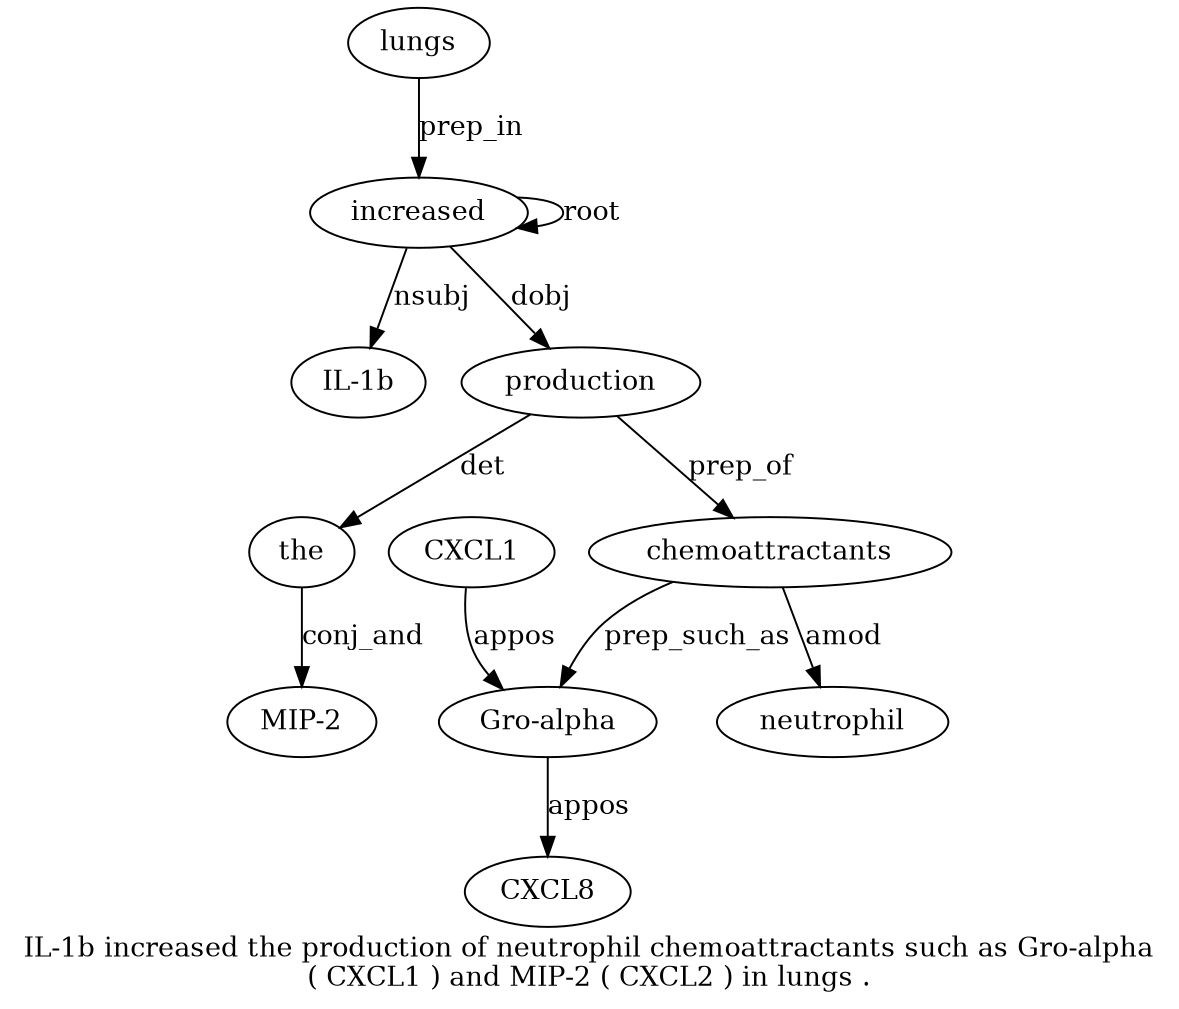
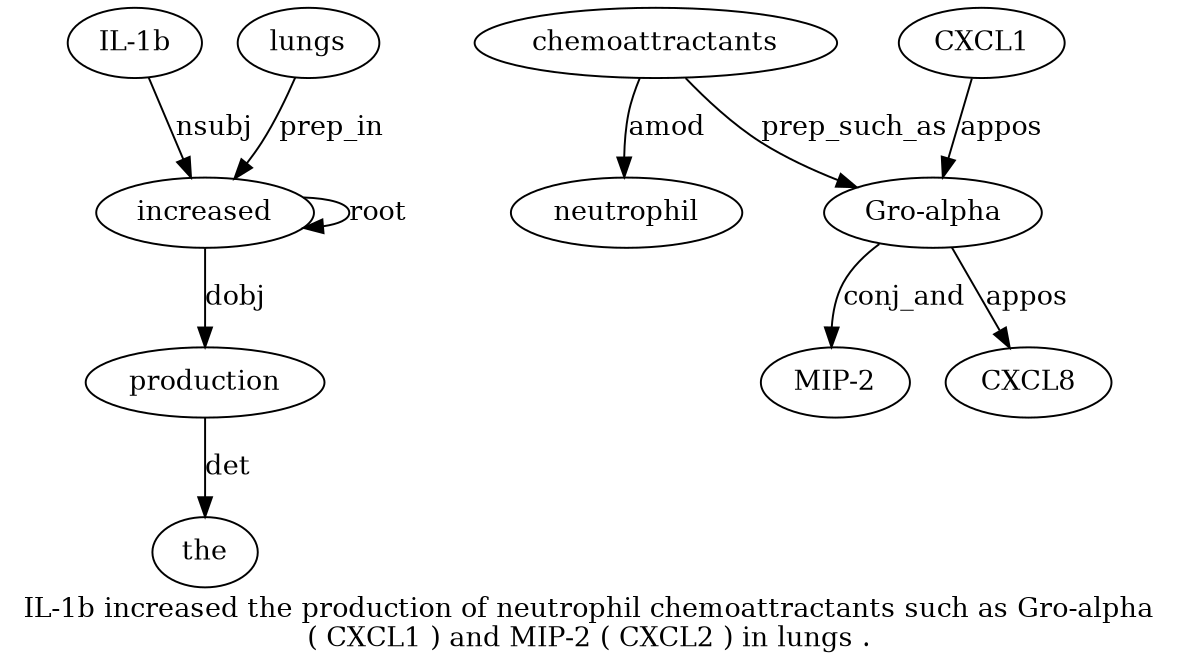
edge "increased" -> "IL-1b": reversed
edge "production" -> "chemoattractants": removed, label "prep_of"
edge "the" -> "MIP-2": now "Gro-alpha" -> "MIP-2"
